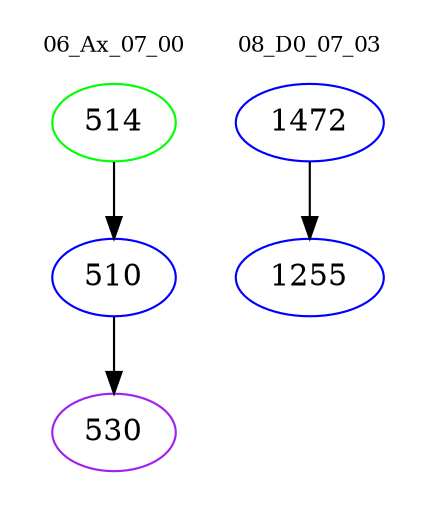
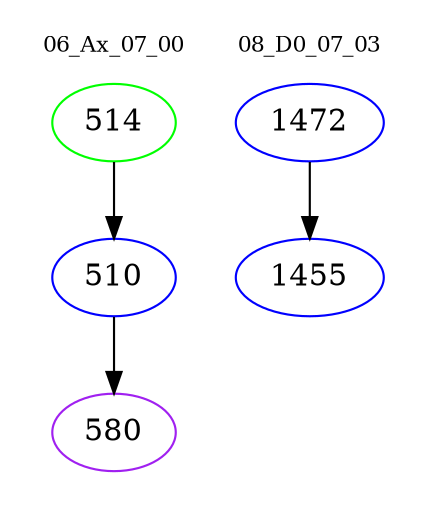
node "1255": label "1255" -> "1455"
node "530": label "530" -> "580"
